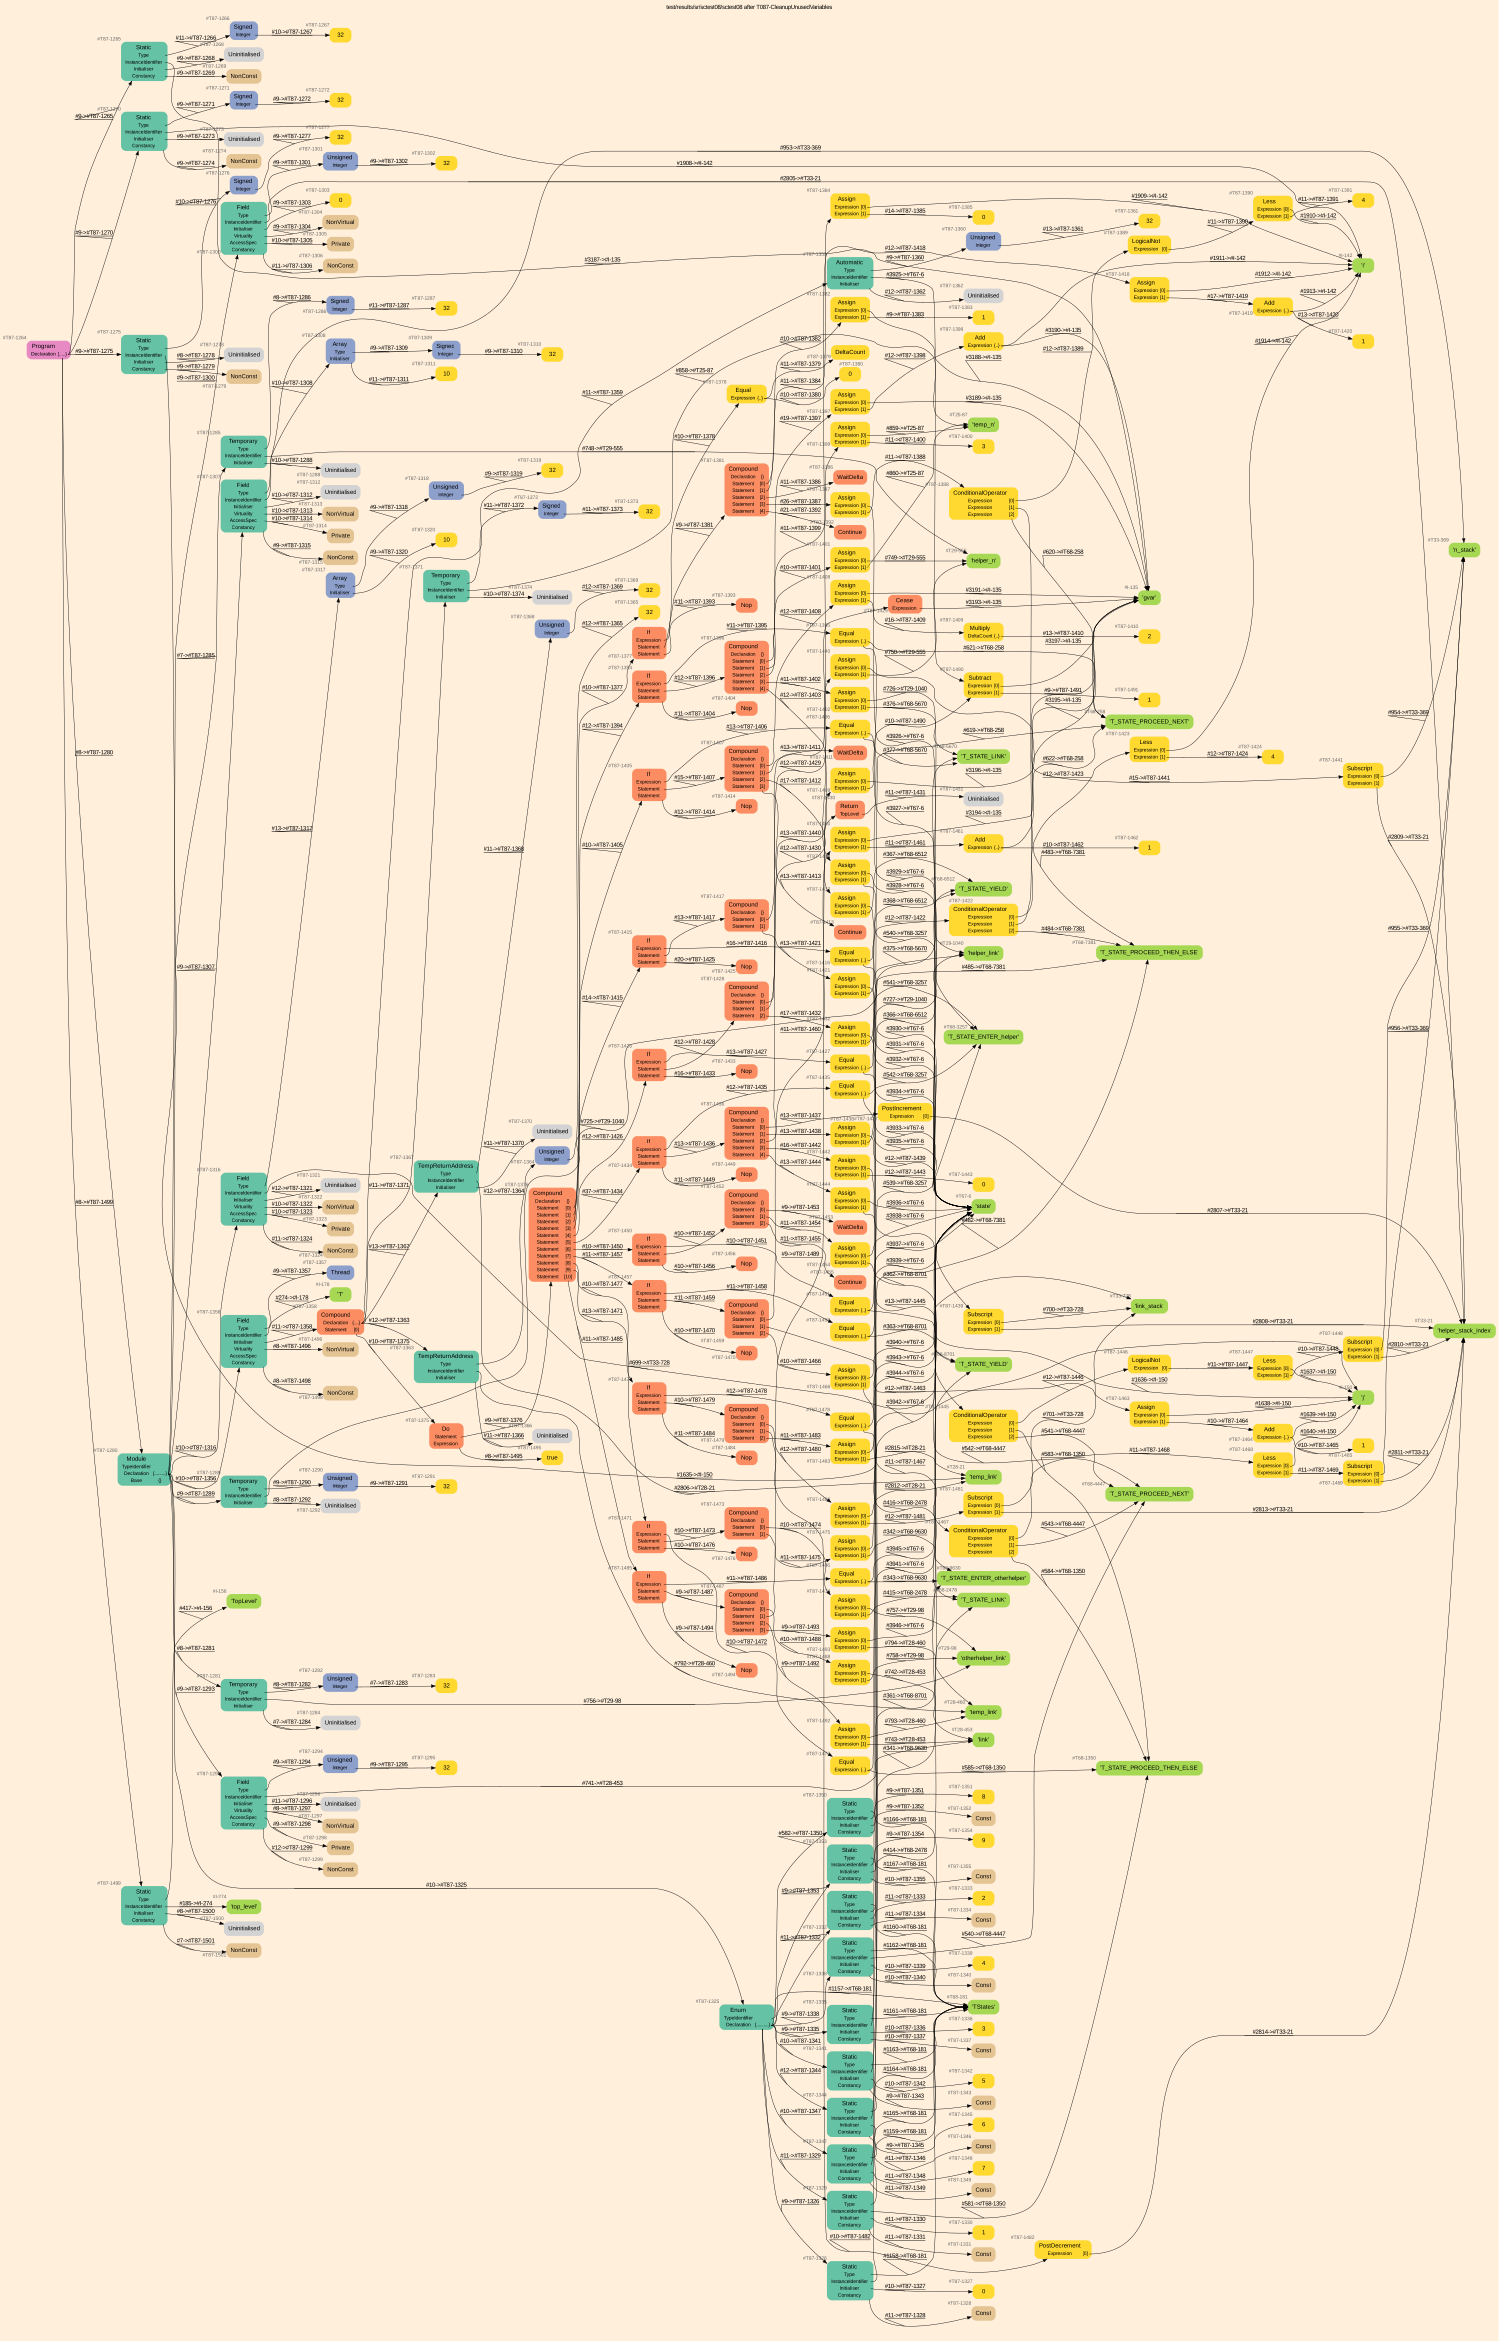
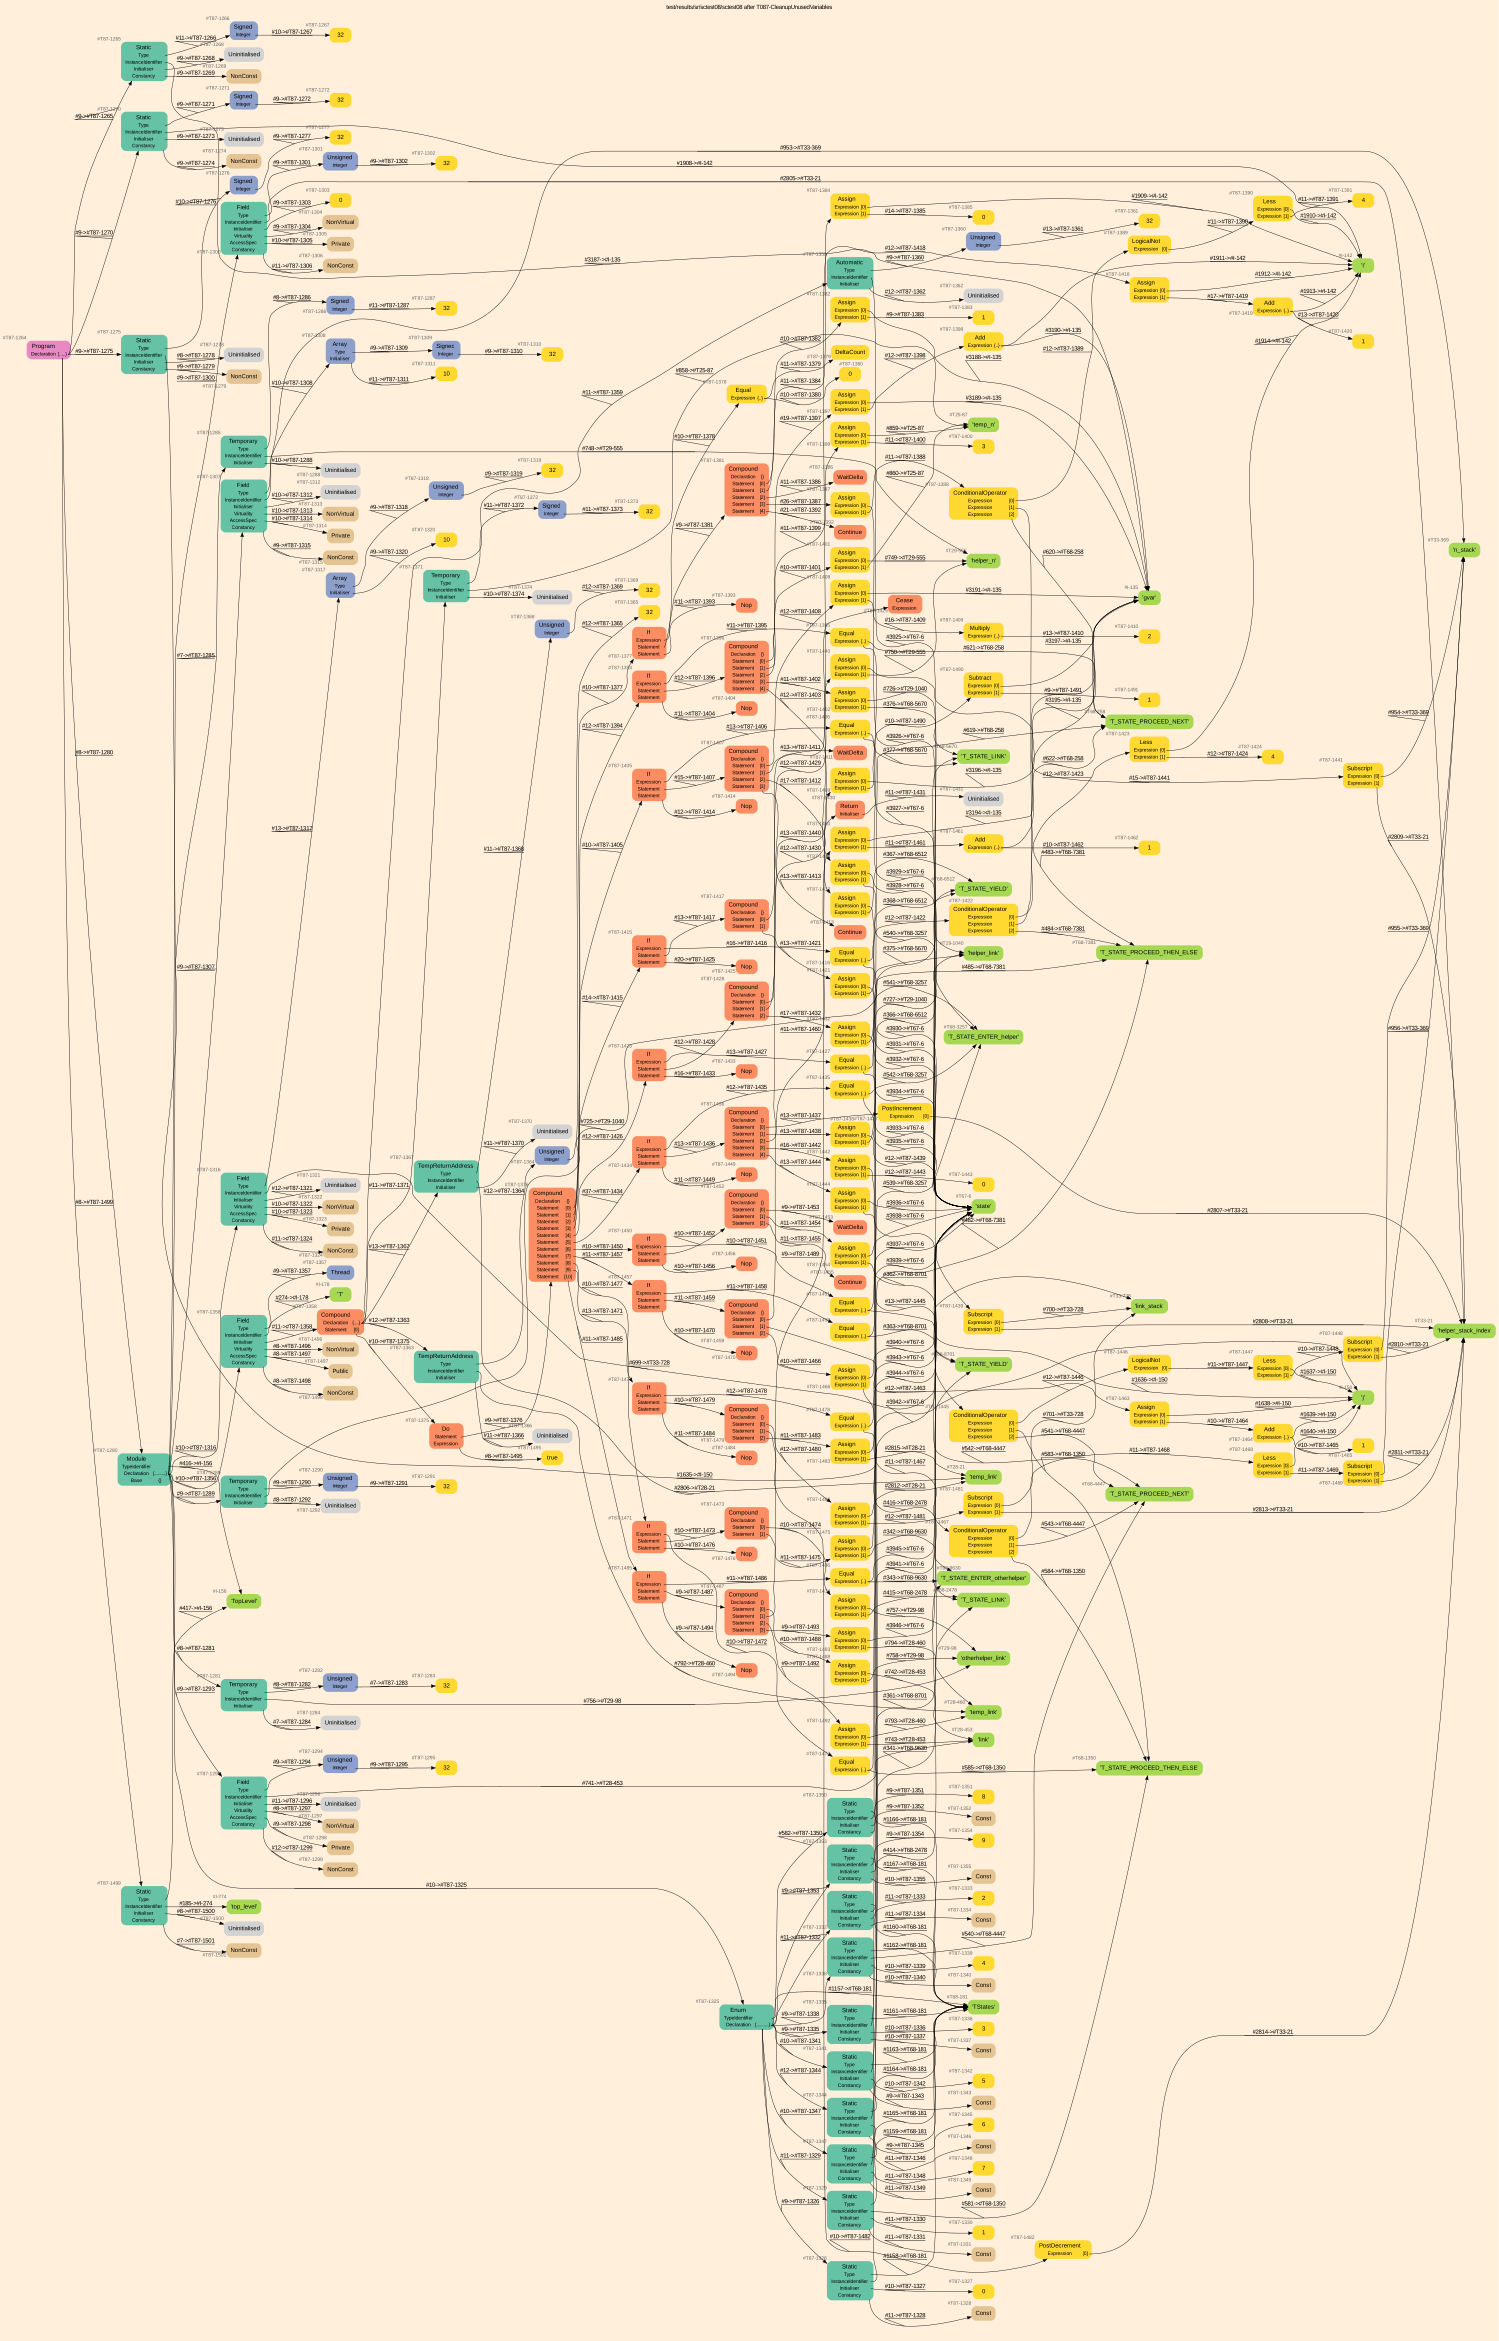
edge "Automatic" -> "Subtract": now "Automatic" -> "'state'"
edge "Cease" -> "'gvar'": removed, label "#3193->#I-135"
node "Multiply": text "DeltaCount" -> "Expression"
node "Return": text "TopLevel" -> "Initialiser"
node "Public": added
edge "Module" -> "'TopLevel'": added, label "#416->#I-156"
